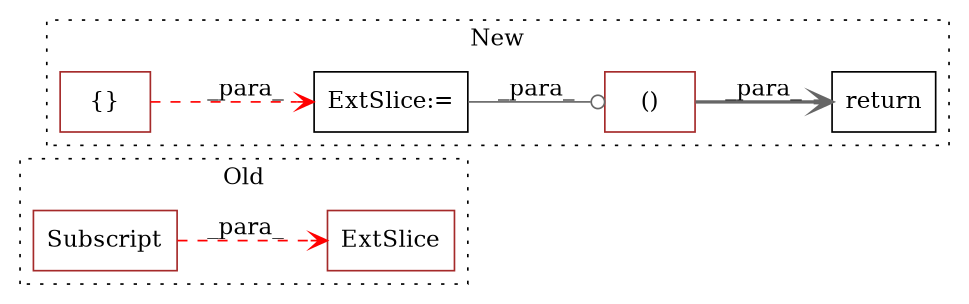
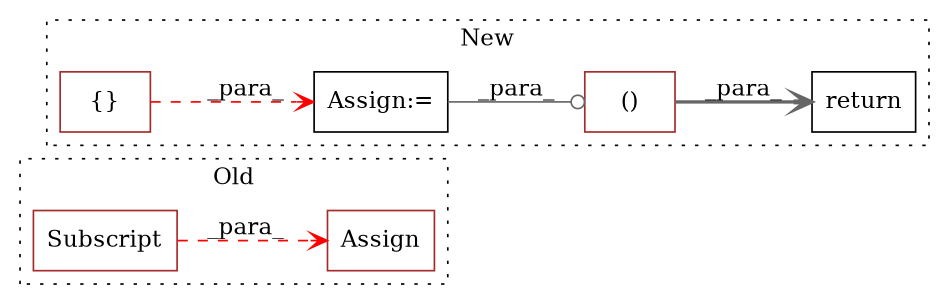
node "ExtSlice:=": label "ExtSlice:=" -> "Assign:="
node "ExtSlice": label "ExtSlice" -> "Assign"
